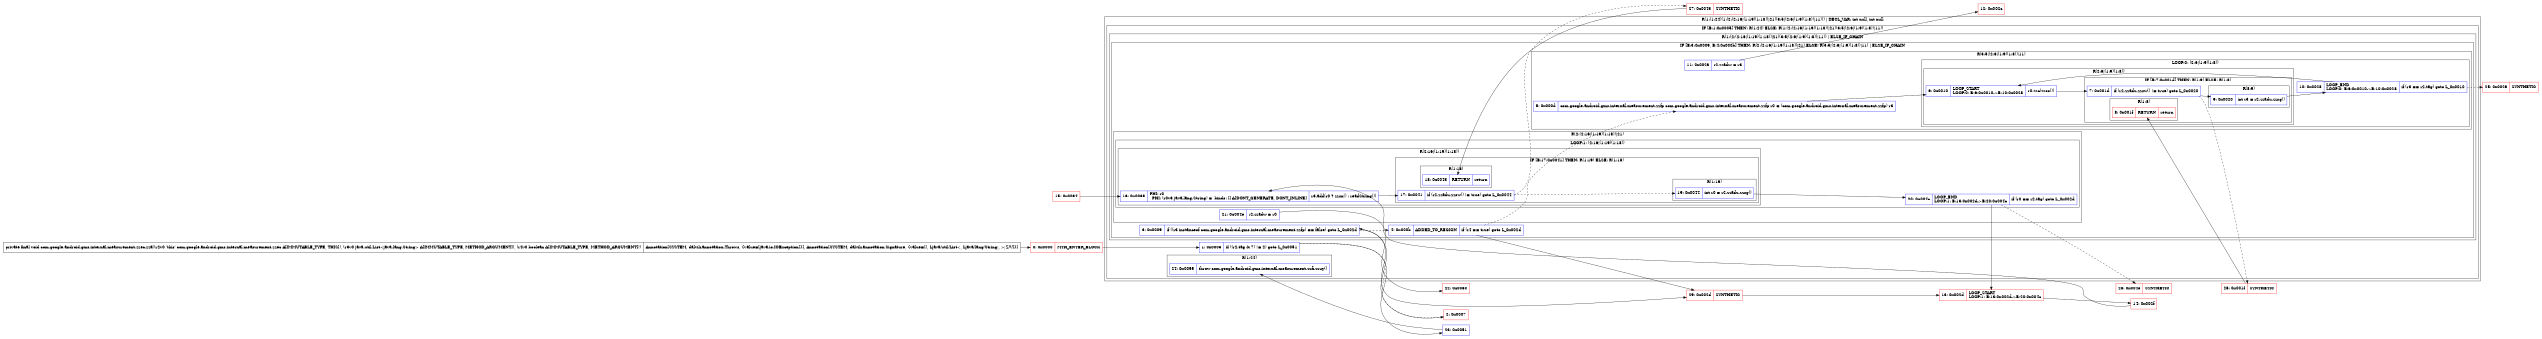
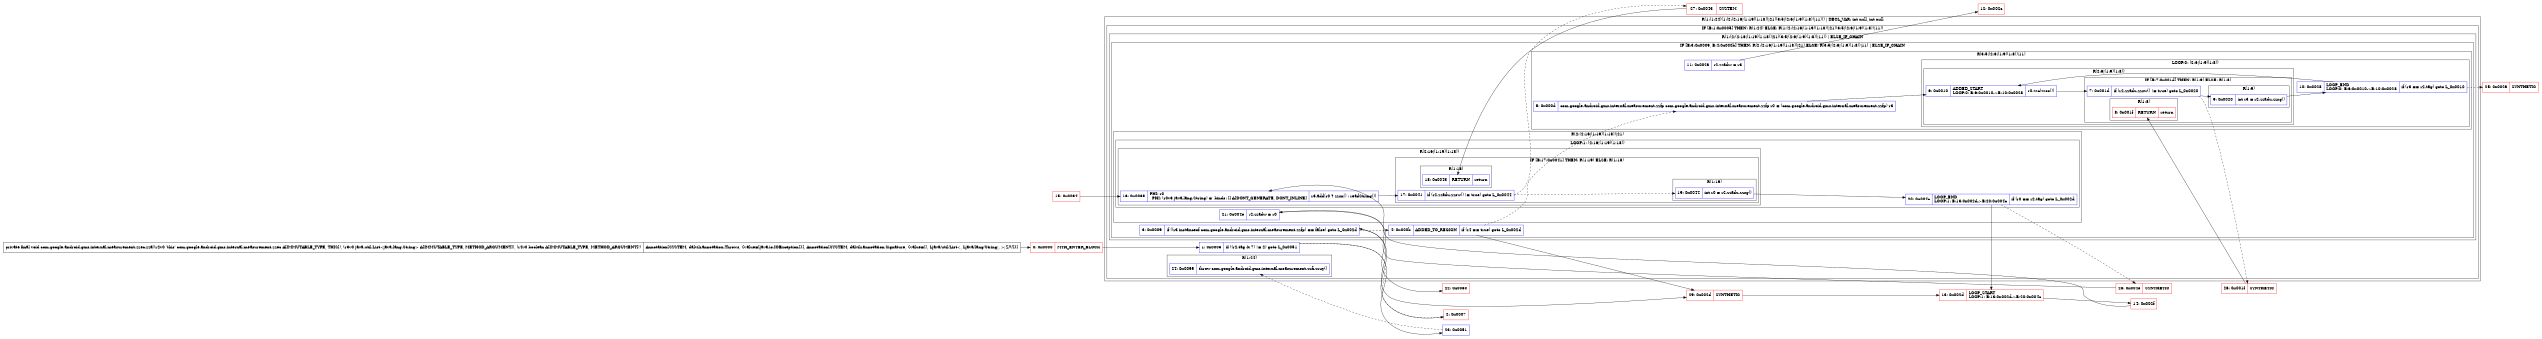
node "27: 0x0043": text "SYNTHETIC" -> "SYSTEM"
node "6: 0x0010": text "LOOP_START" -> "ADDED_START"
cluster "R(8:9)": label "R(8:9)" -> "R(1:9)"
edge "28: 0x004e" -> "21: 0x004e": added
edge "23: 0x0051" -> "24: 0x0055": style solid -> dashed
